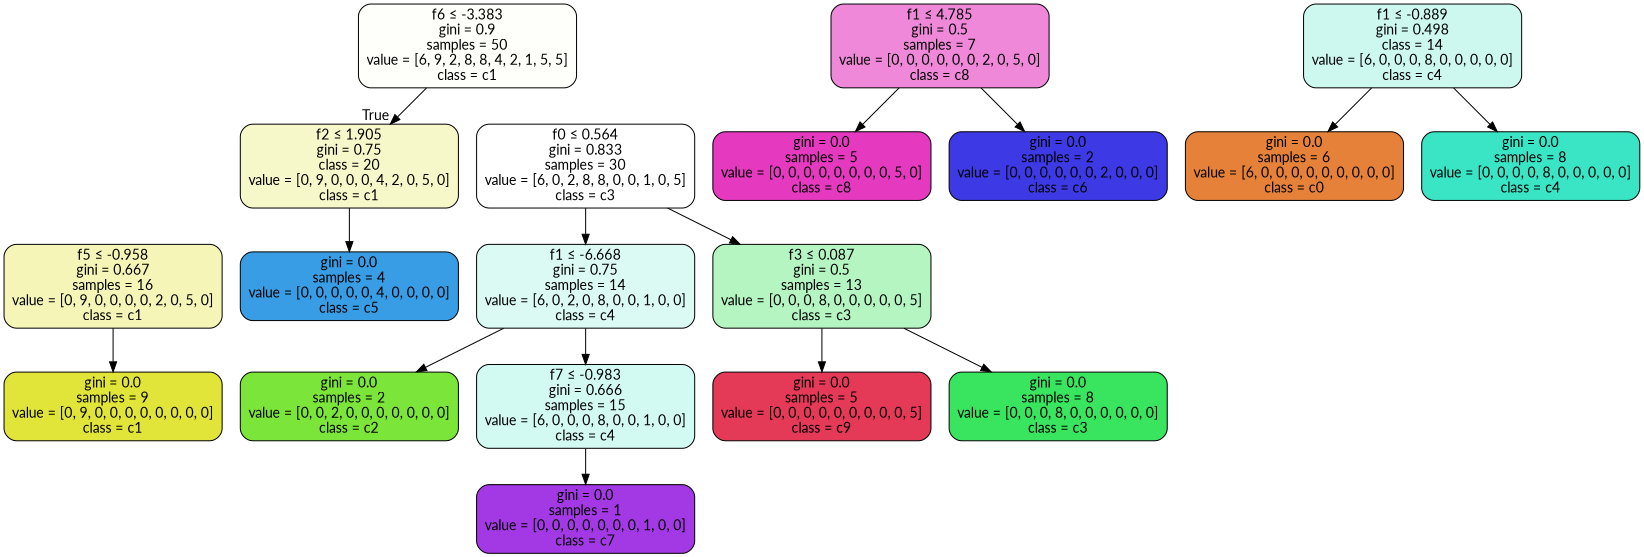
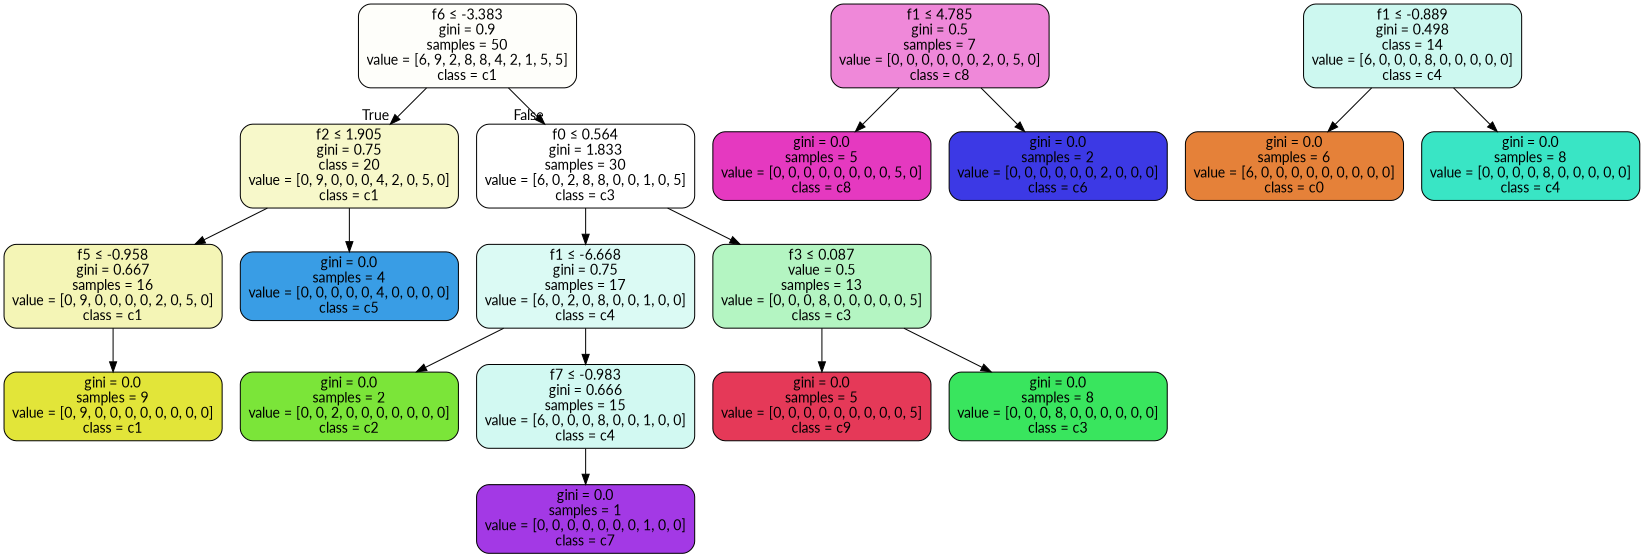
edge "f6 ≤ -3.383" -> "f0 ≤ 0.564": added
node "f0 ≤ 0.564": text "gini = 0.833" -> "gini = 1.833"
edge "f2 ≤ 1.905" -> "f5 ≤ -0.958": added
node "f3 ≤ 0.087": text "gini = 0.5" -> "value = 0.5"
node "f1 ≤ -6.668": text "samples = 14" -> "samples = 17"
